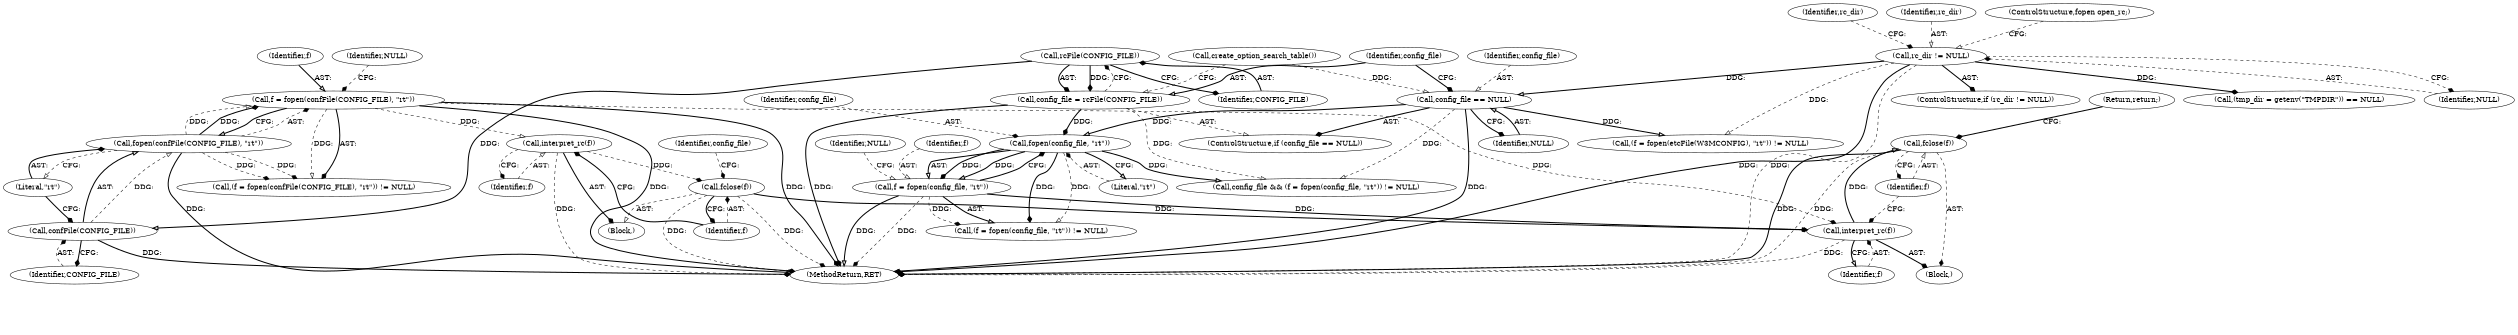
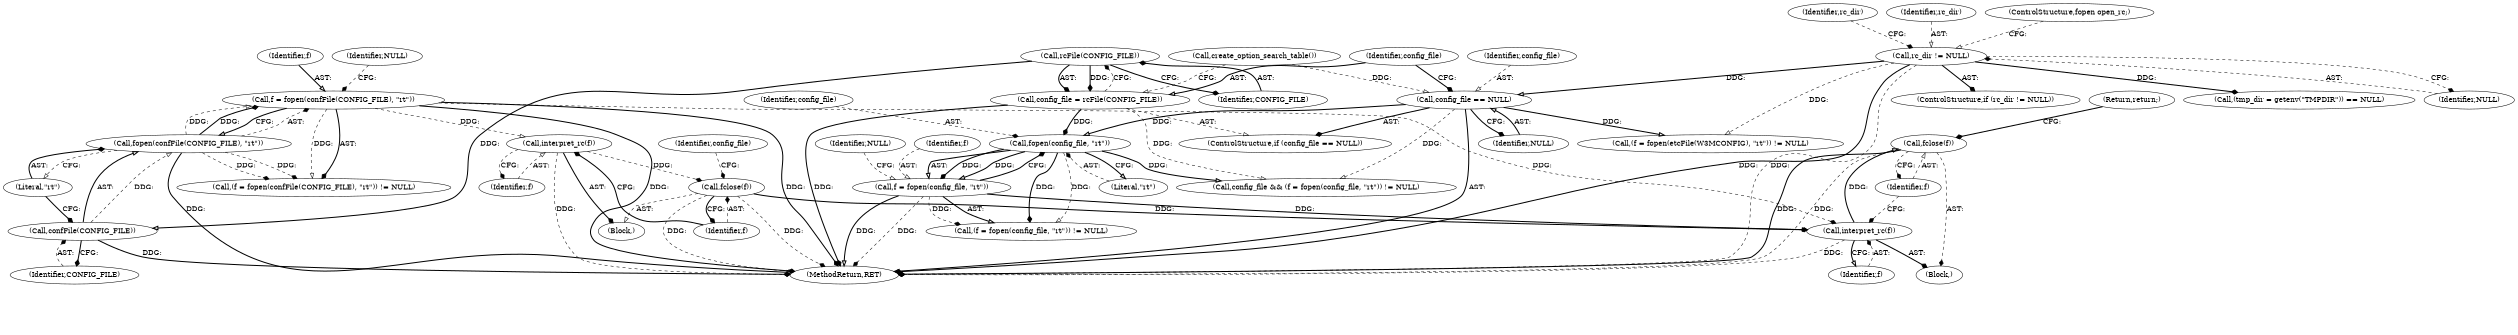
edge "(Call,config_file == NULL)" -> "(MethodReturn,RET)": label "DDG: " -> "AST: "
